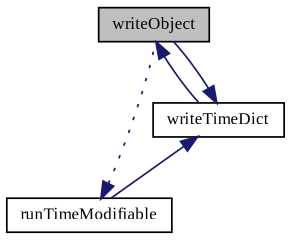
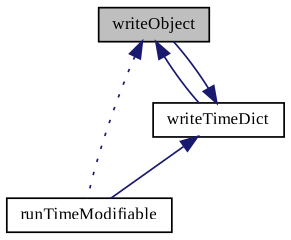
edge "writeObject" -> "runTimeModifiable": reversed
